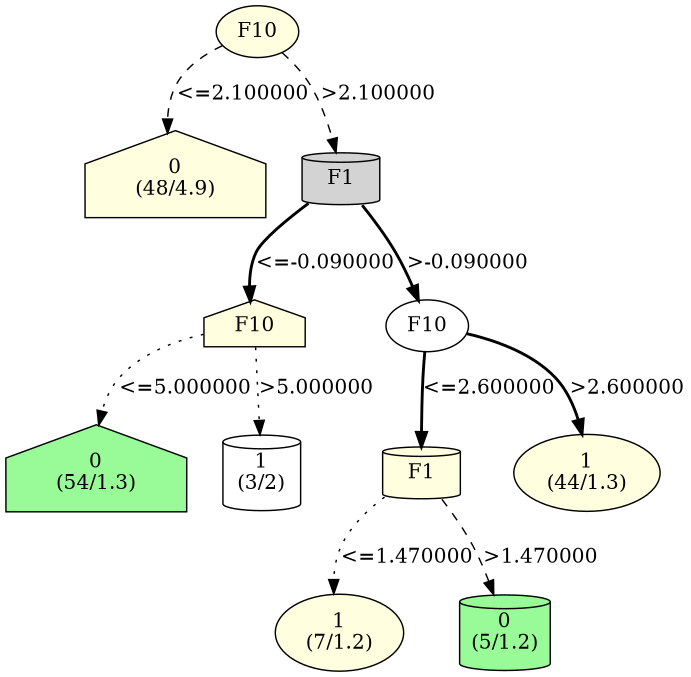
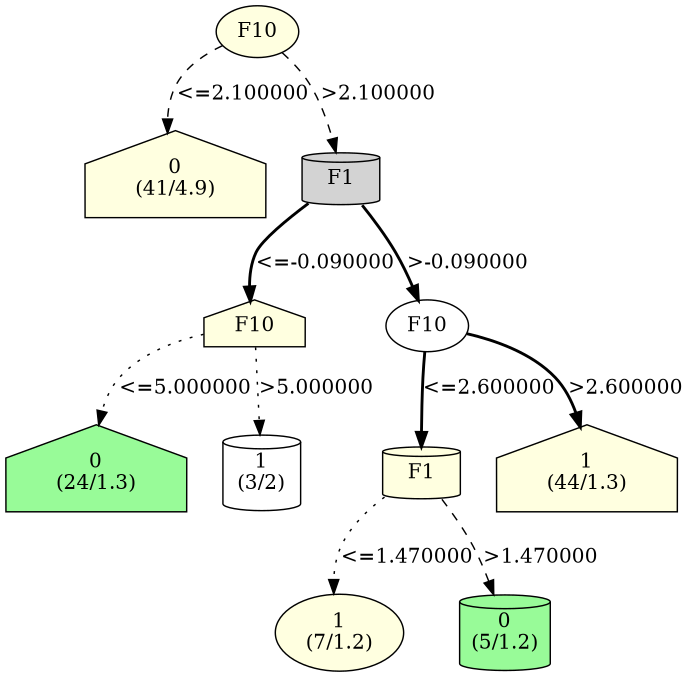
node "0 (48/4.9)": label "0 (48/4.9)" -> "0 (41/4.9)"
node "0 (54/1.3)": label "0 (54/1.3)" -> "0 (24/1.3)"
node "1 (44/1.3)": shape ellipse -> house
